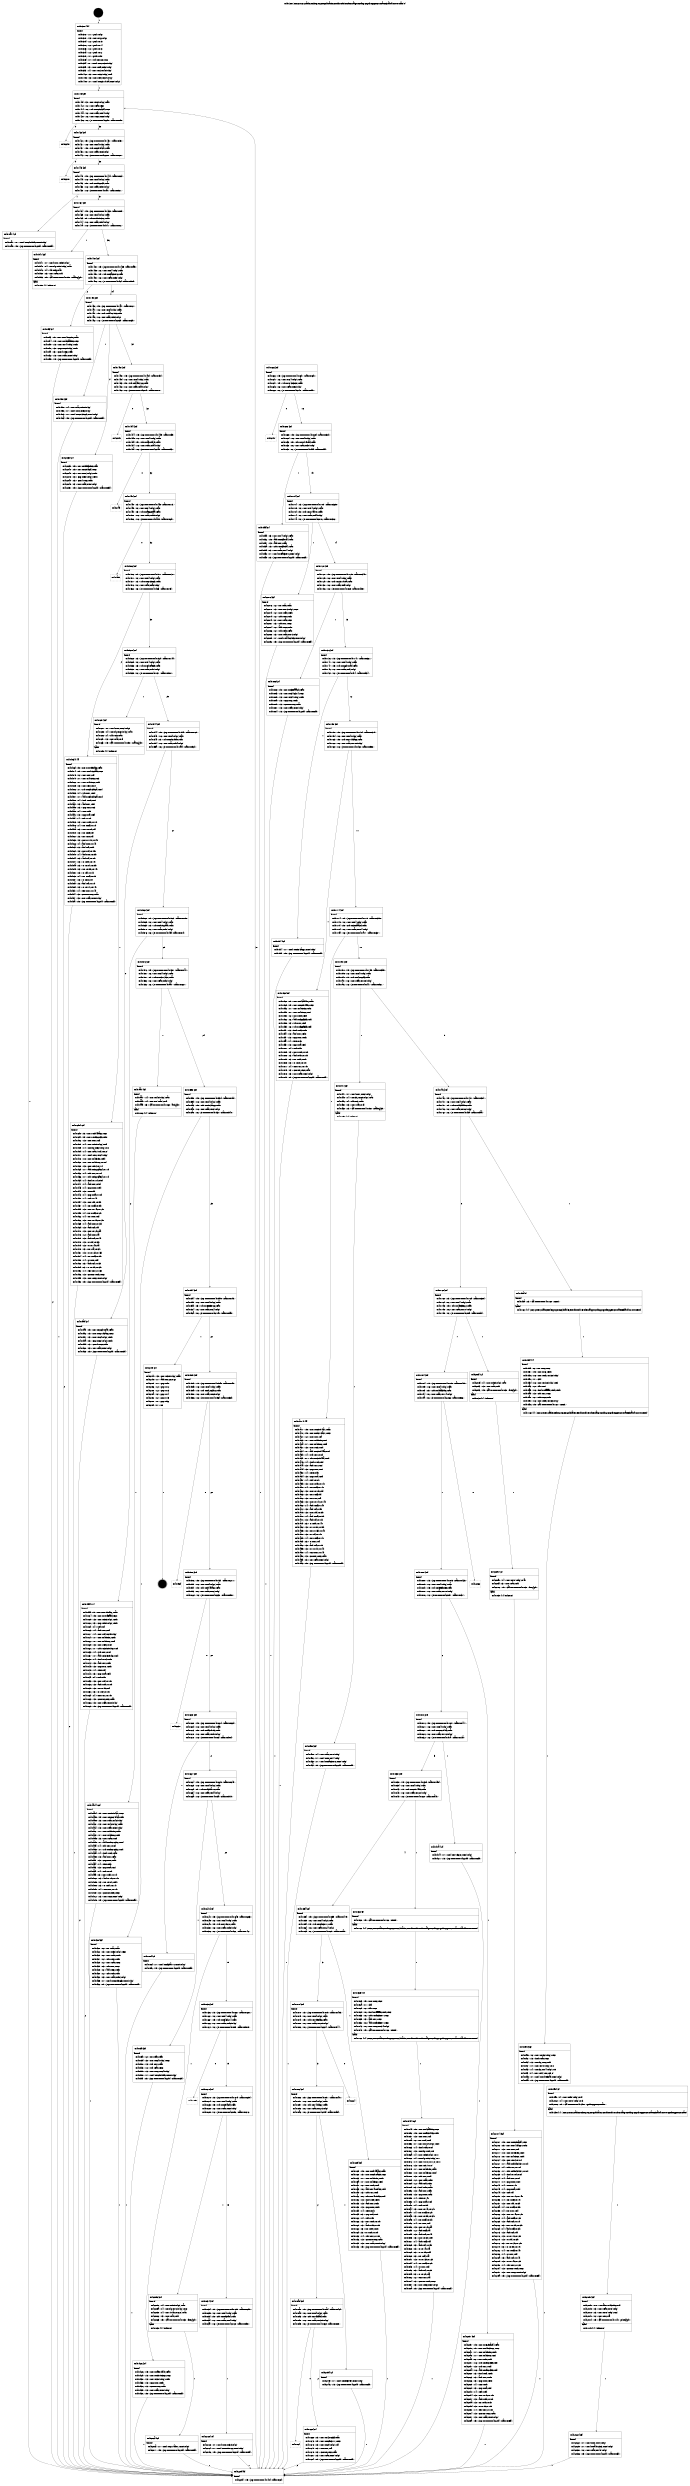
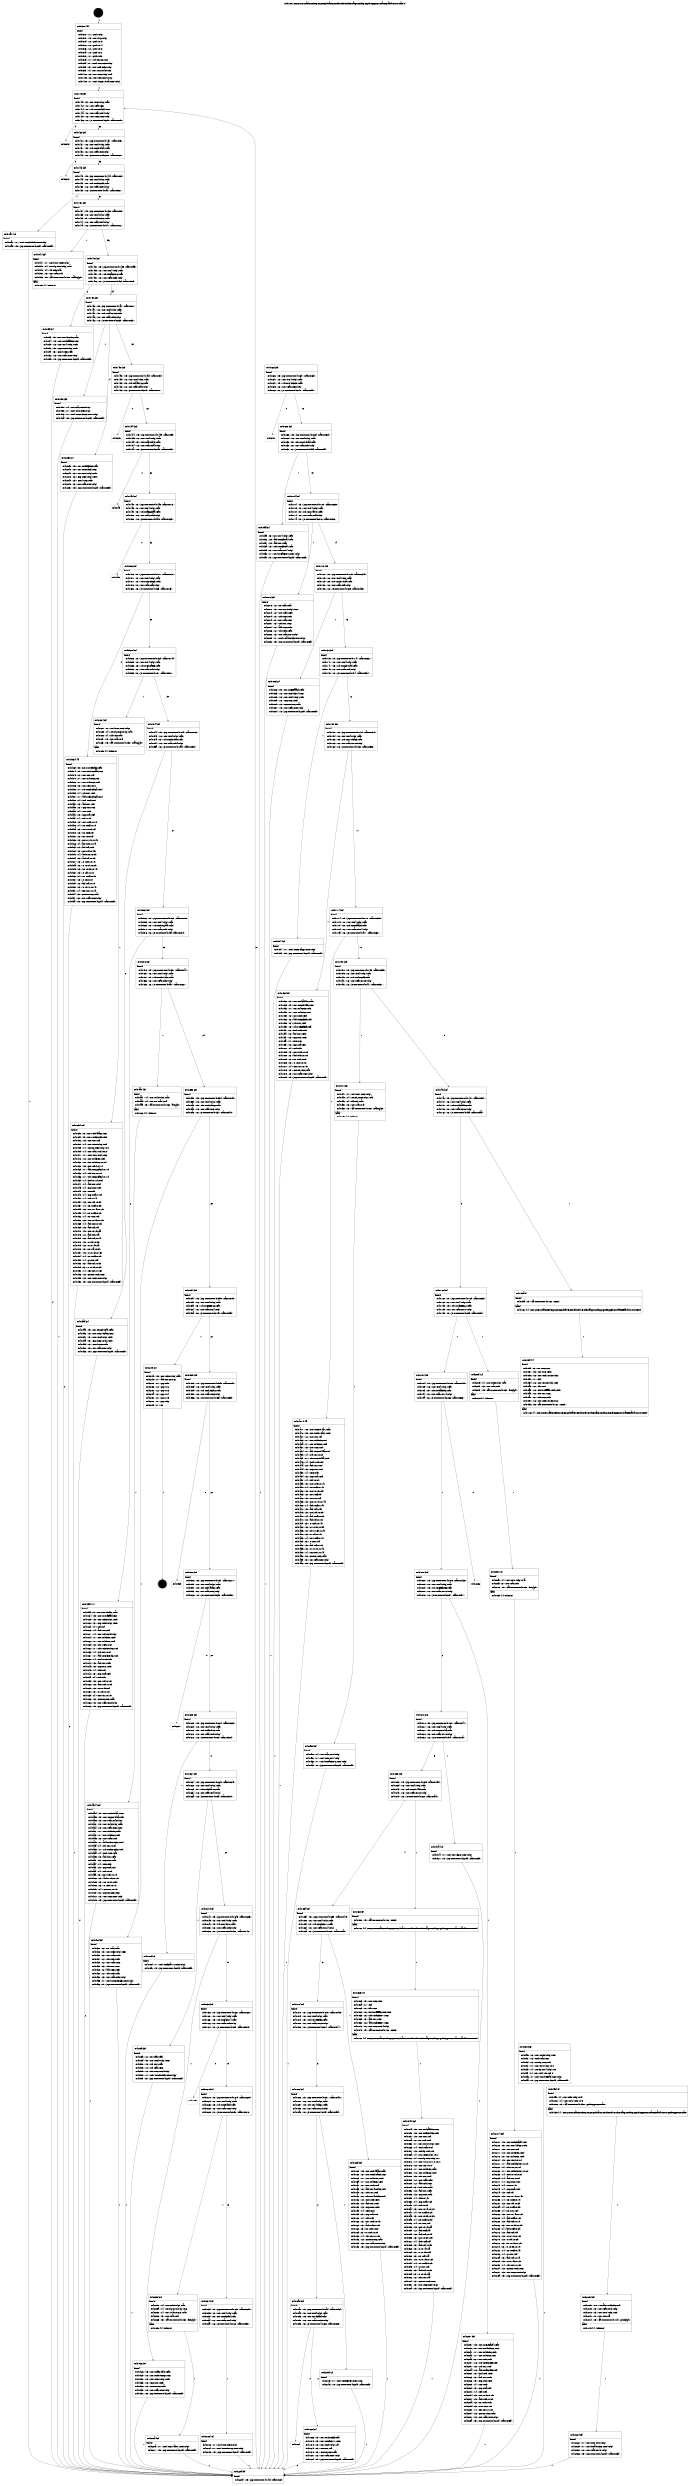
edge "0x401f8f [44]" -> "0x401fbb [36]": removed, label "1"
node "0x402224": removed
